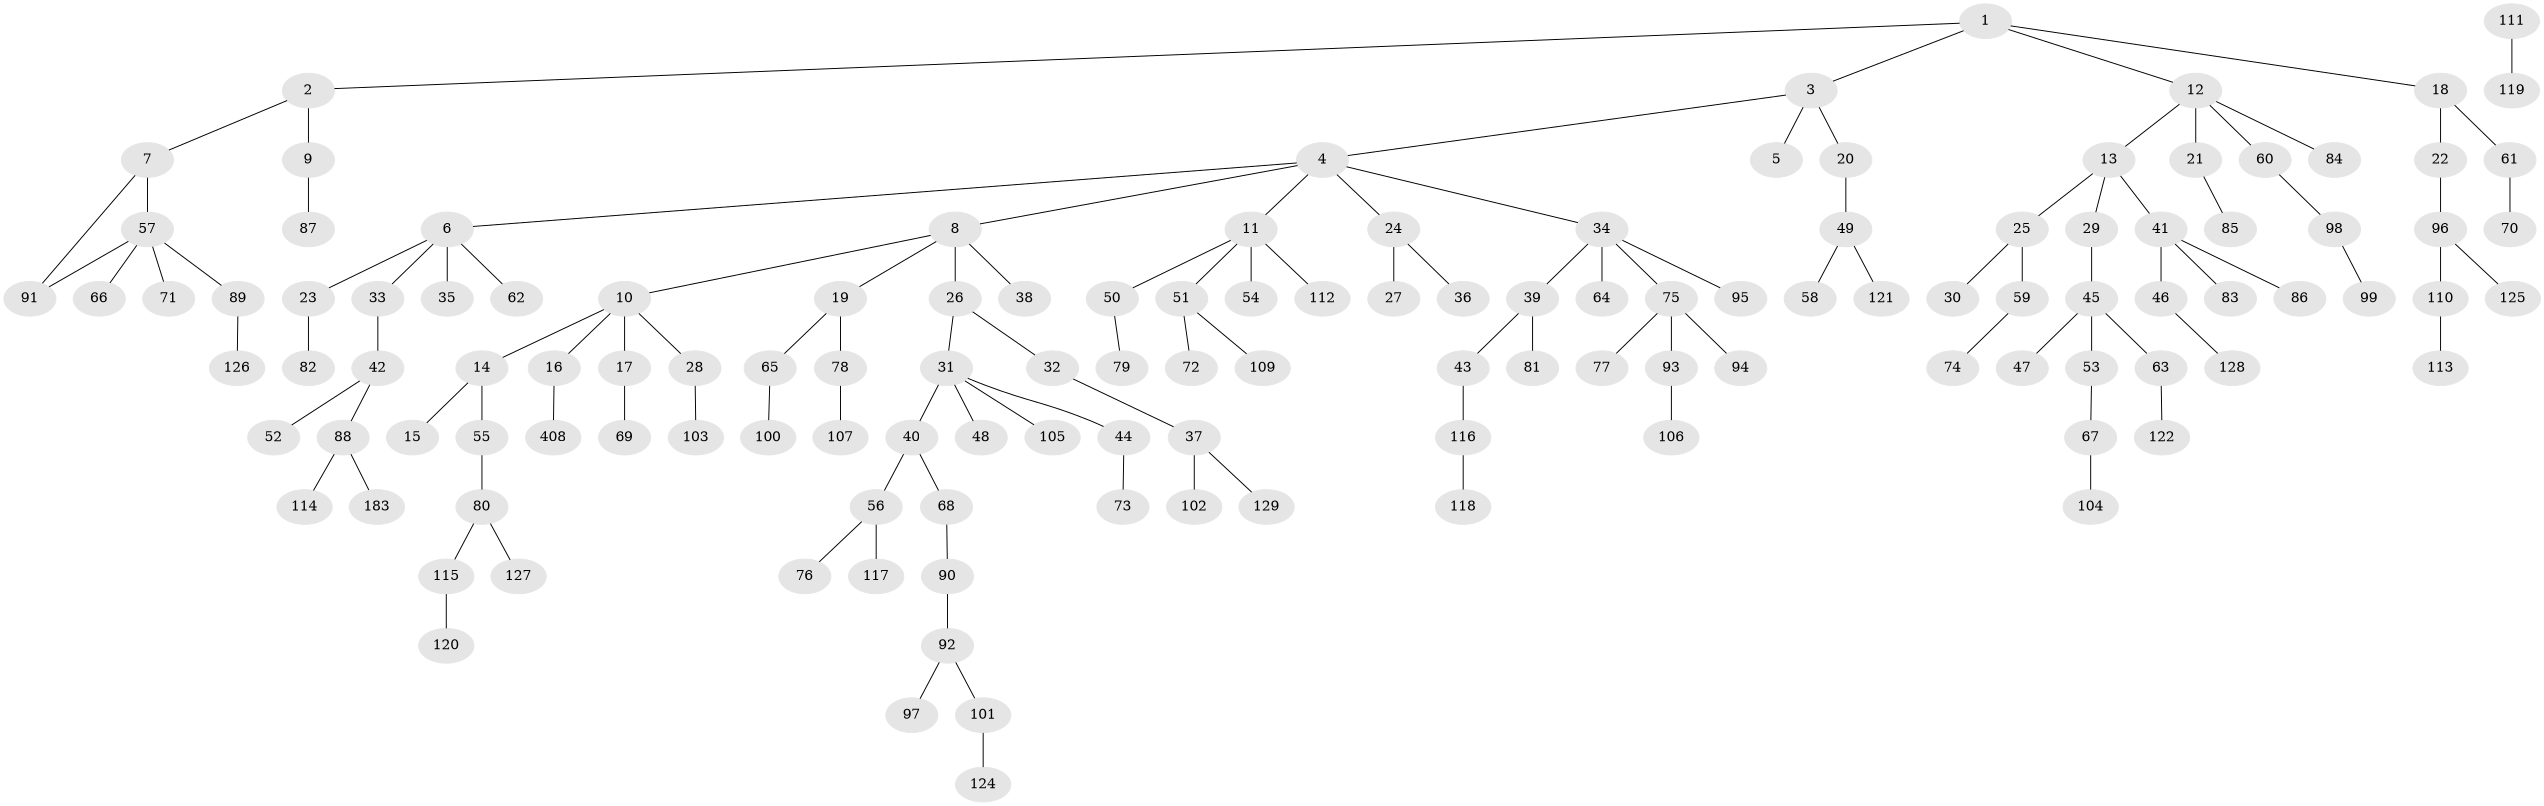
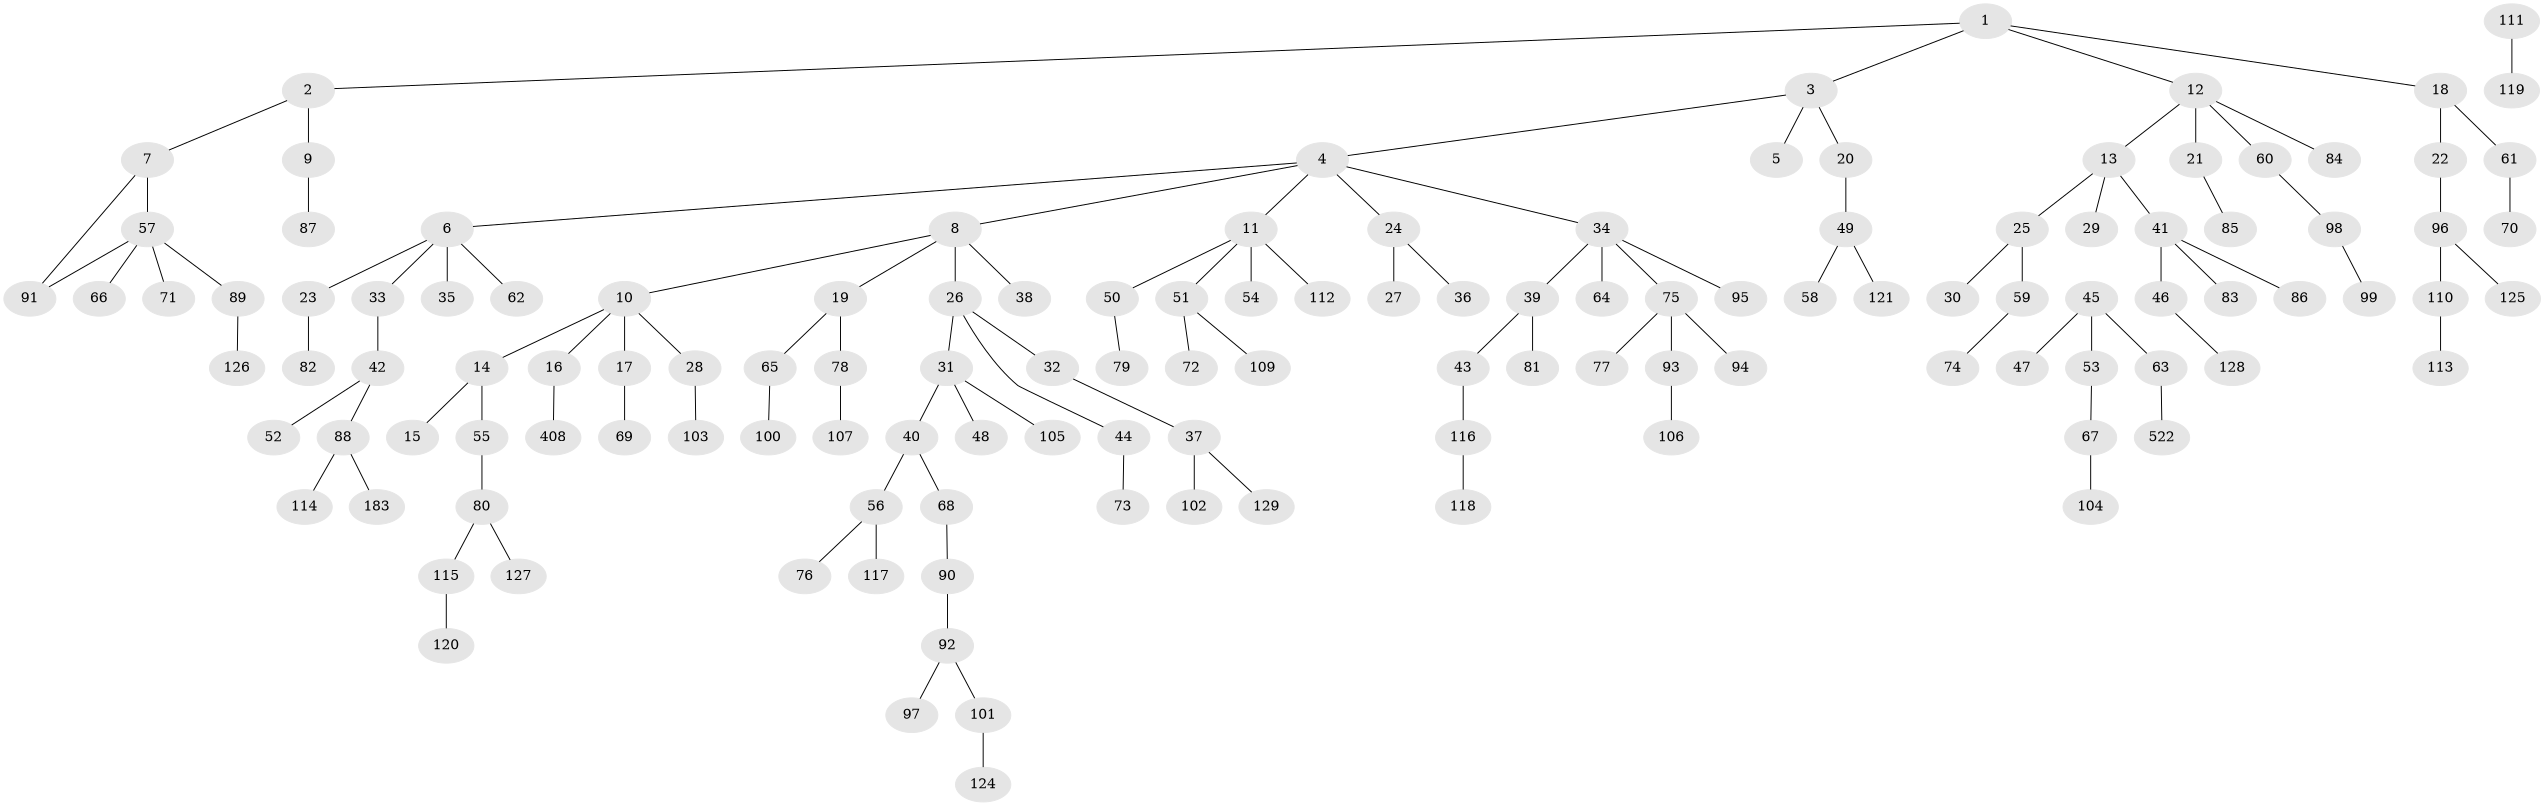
edge "29" -- "45": removed
edge "31" -- "44": now "26" -- "44"
node "122": label "122" -> "522"
